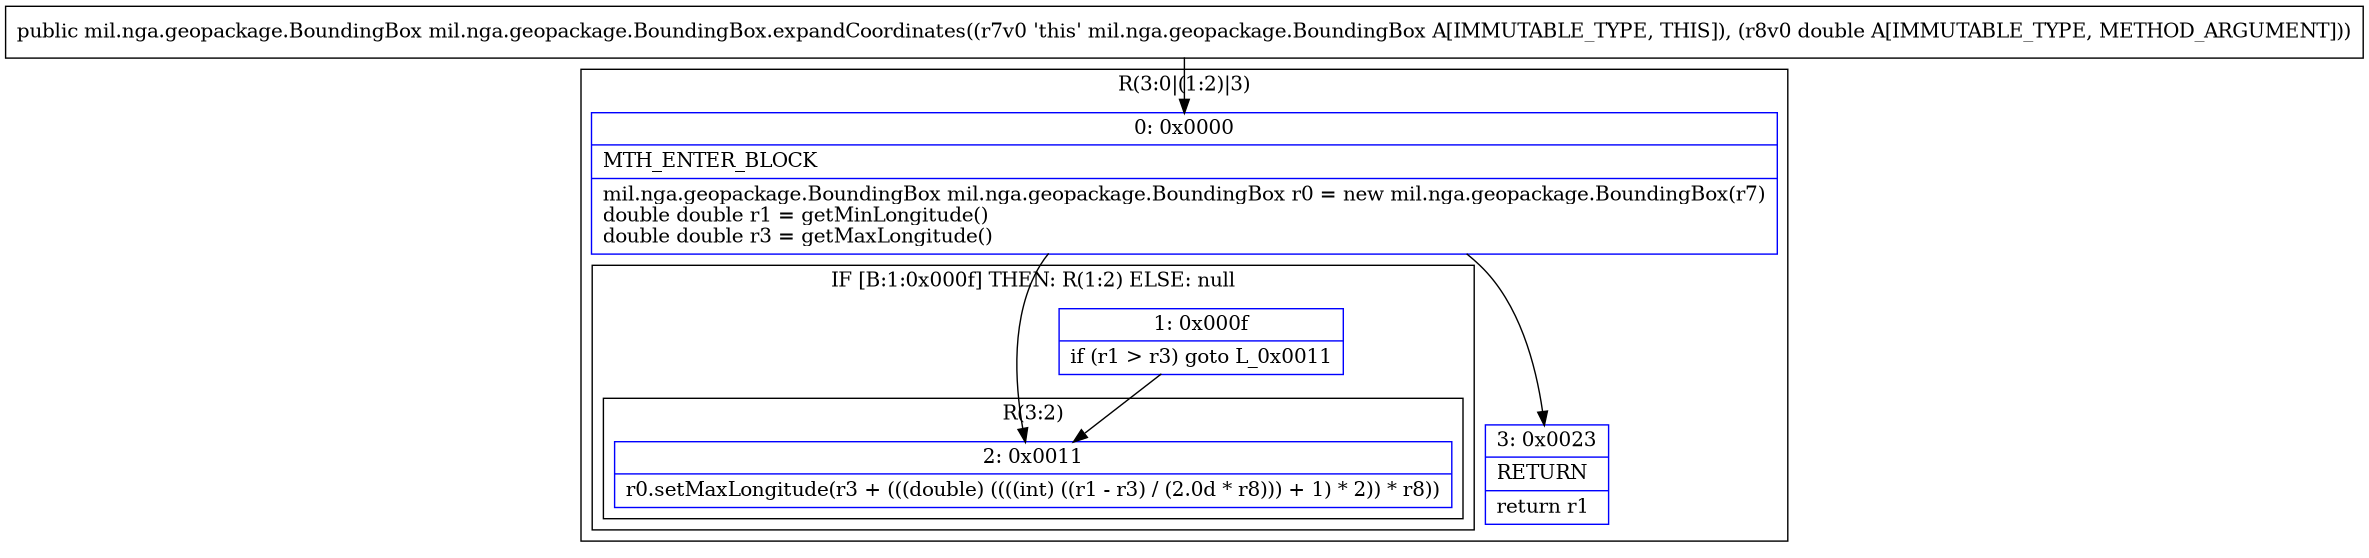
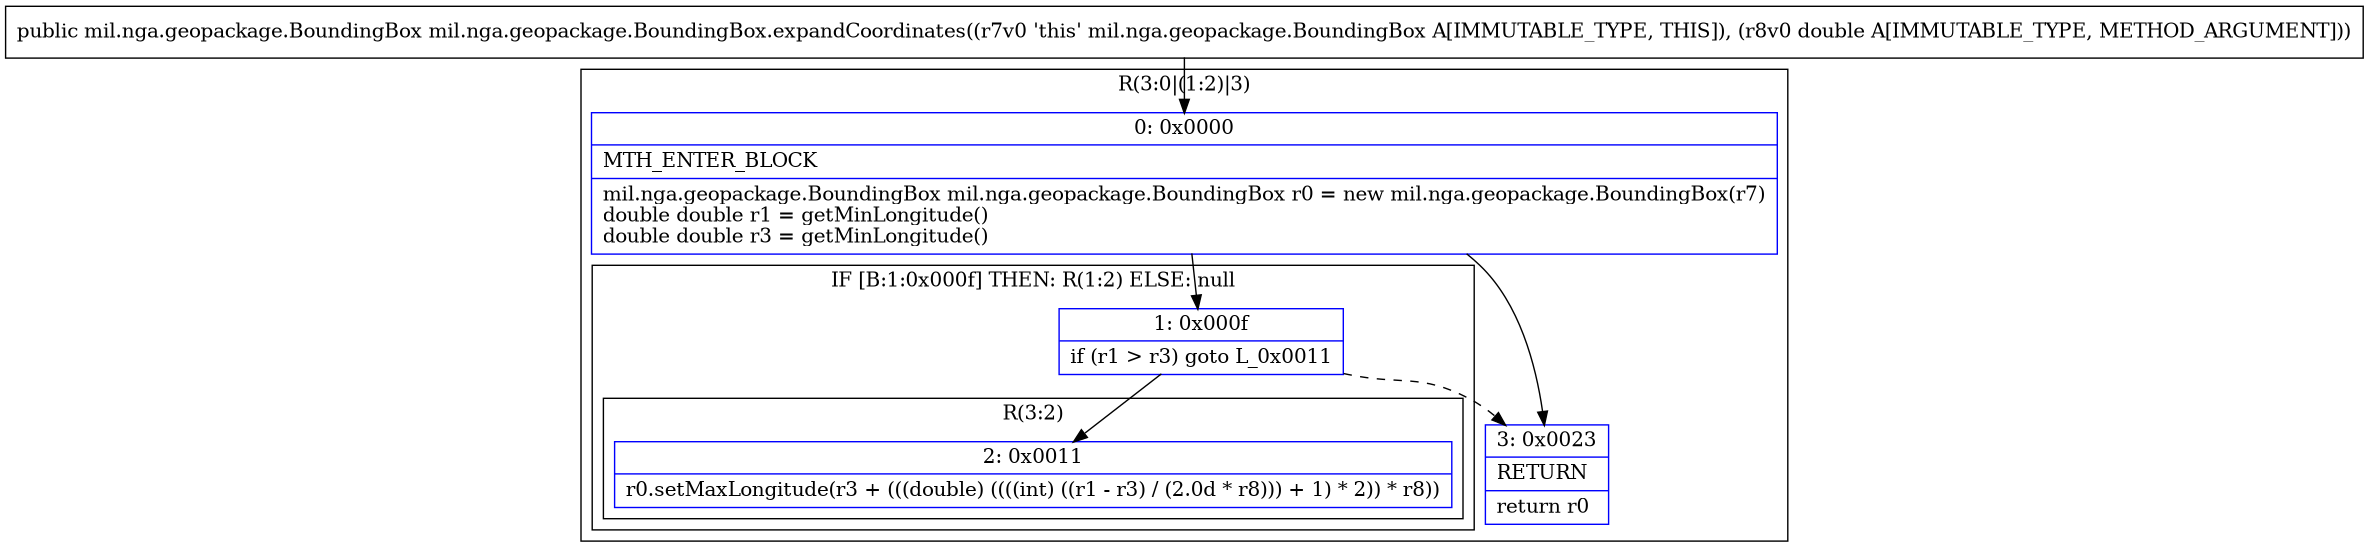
node "0: 0x0000": text "double double r3 = getMaxLongitude()" -> "double double r3 = getMinLongitude()"
edge "0: 0x0000" -> "2: 0x0011": now "0: 0x0000" -> "1: 0x000f"
edge "1: 0x000f" -> "3: 0x0023": added
node "3: 0x0023": text "return r1" -> "return r0"
